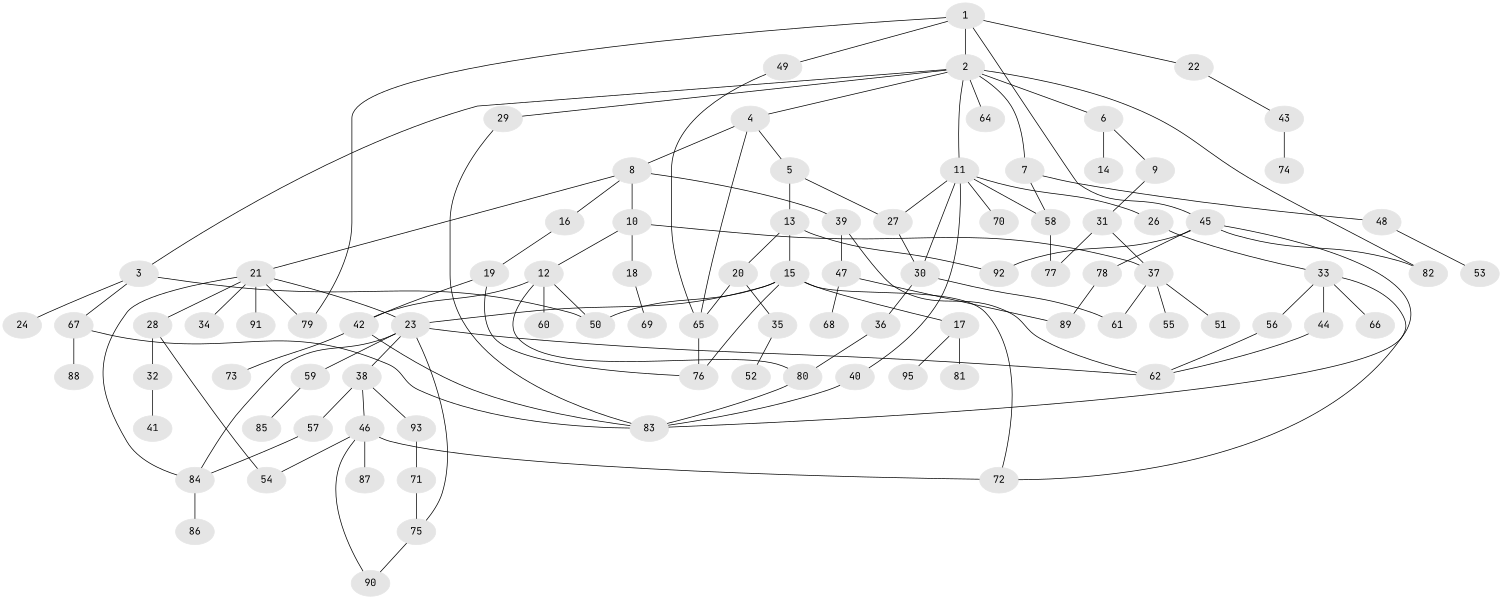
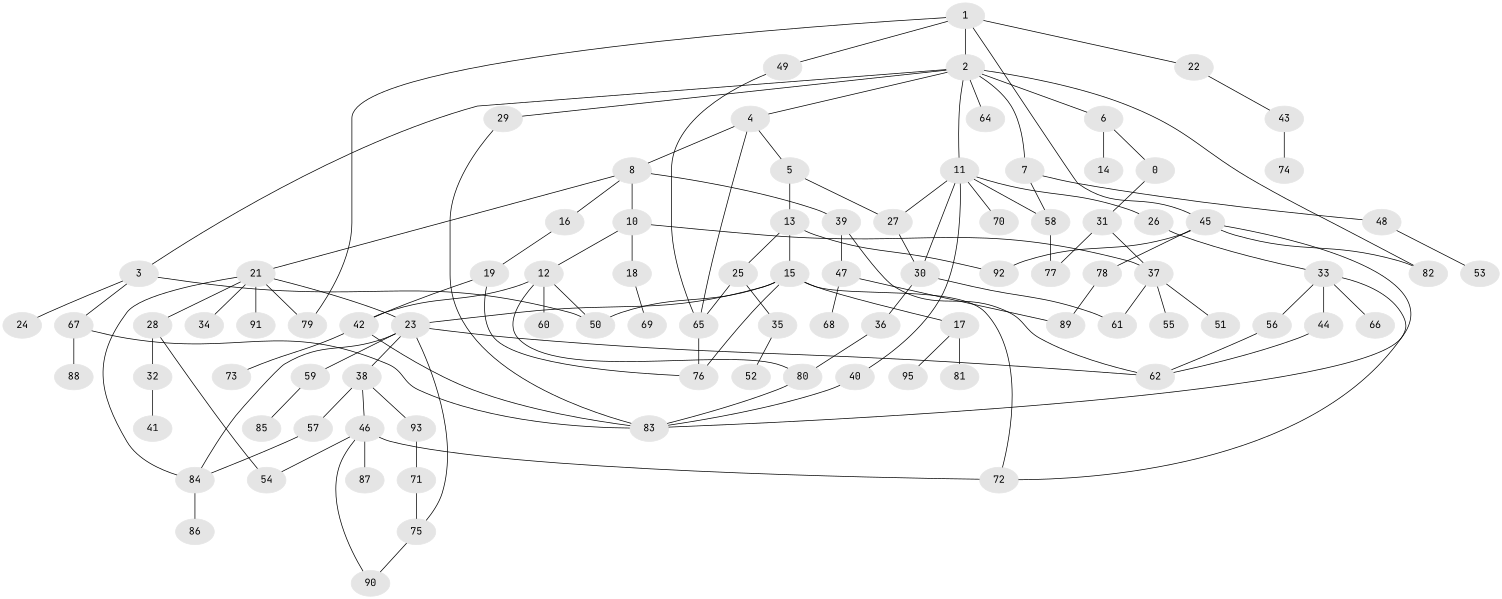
node "9": label "9" -> "0"
node "20": label "20" -> "25"
